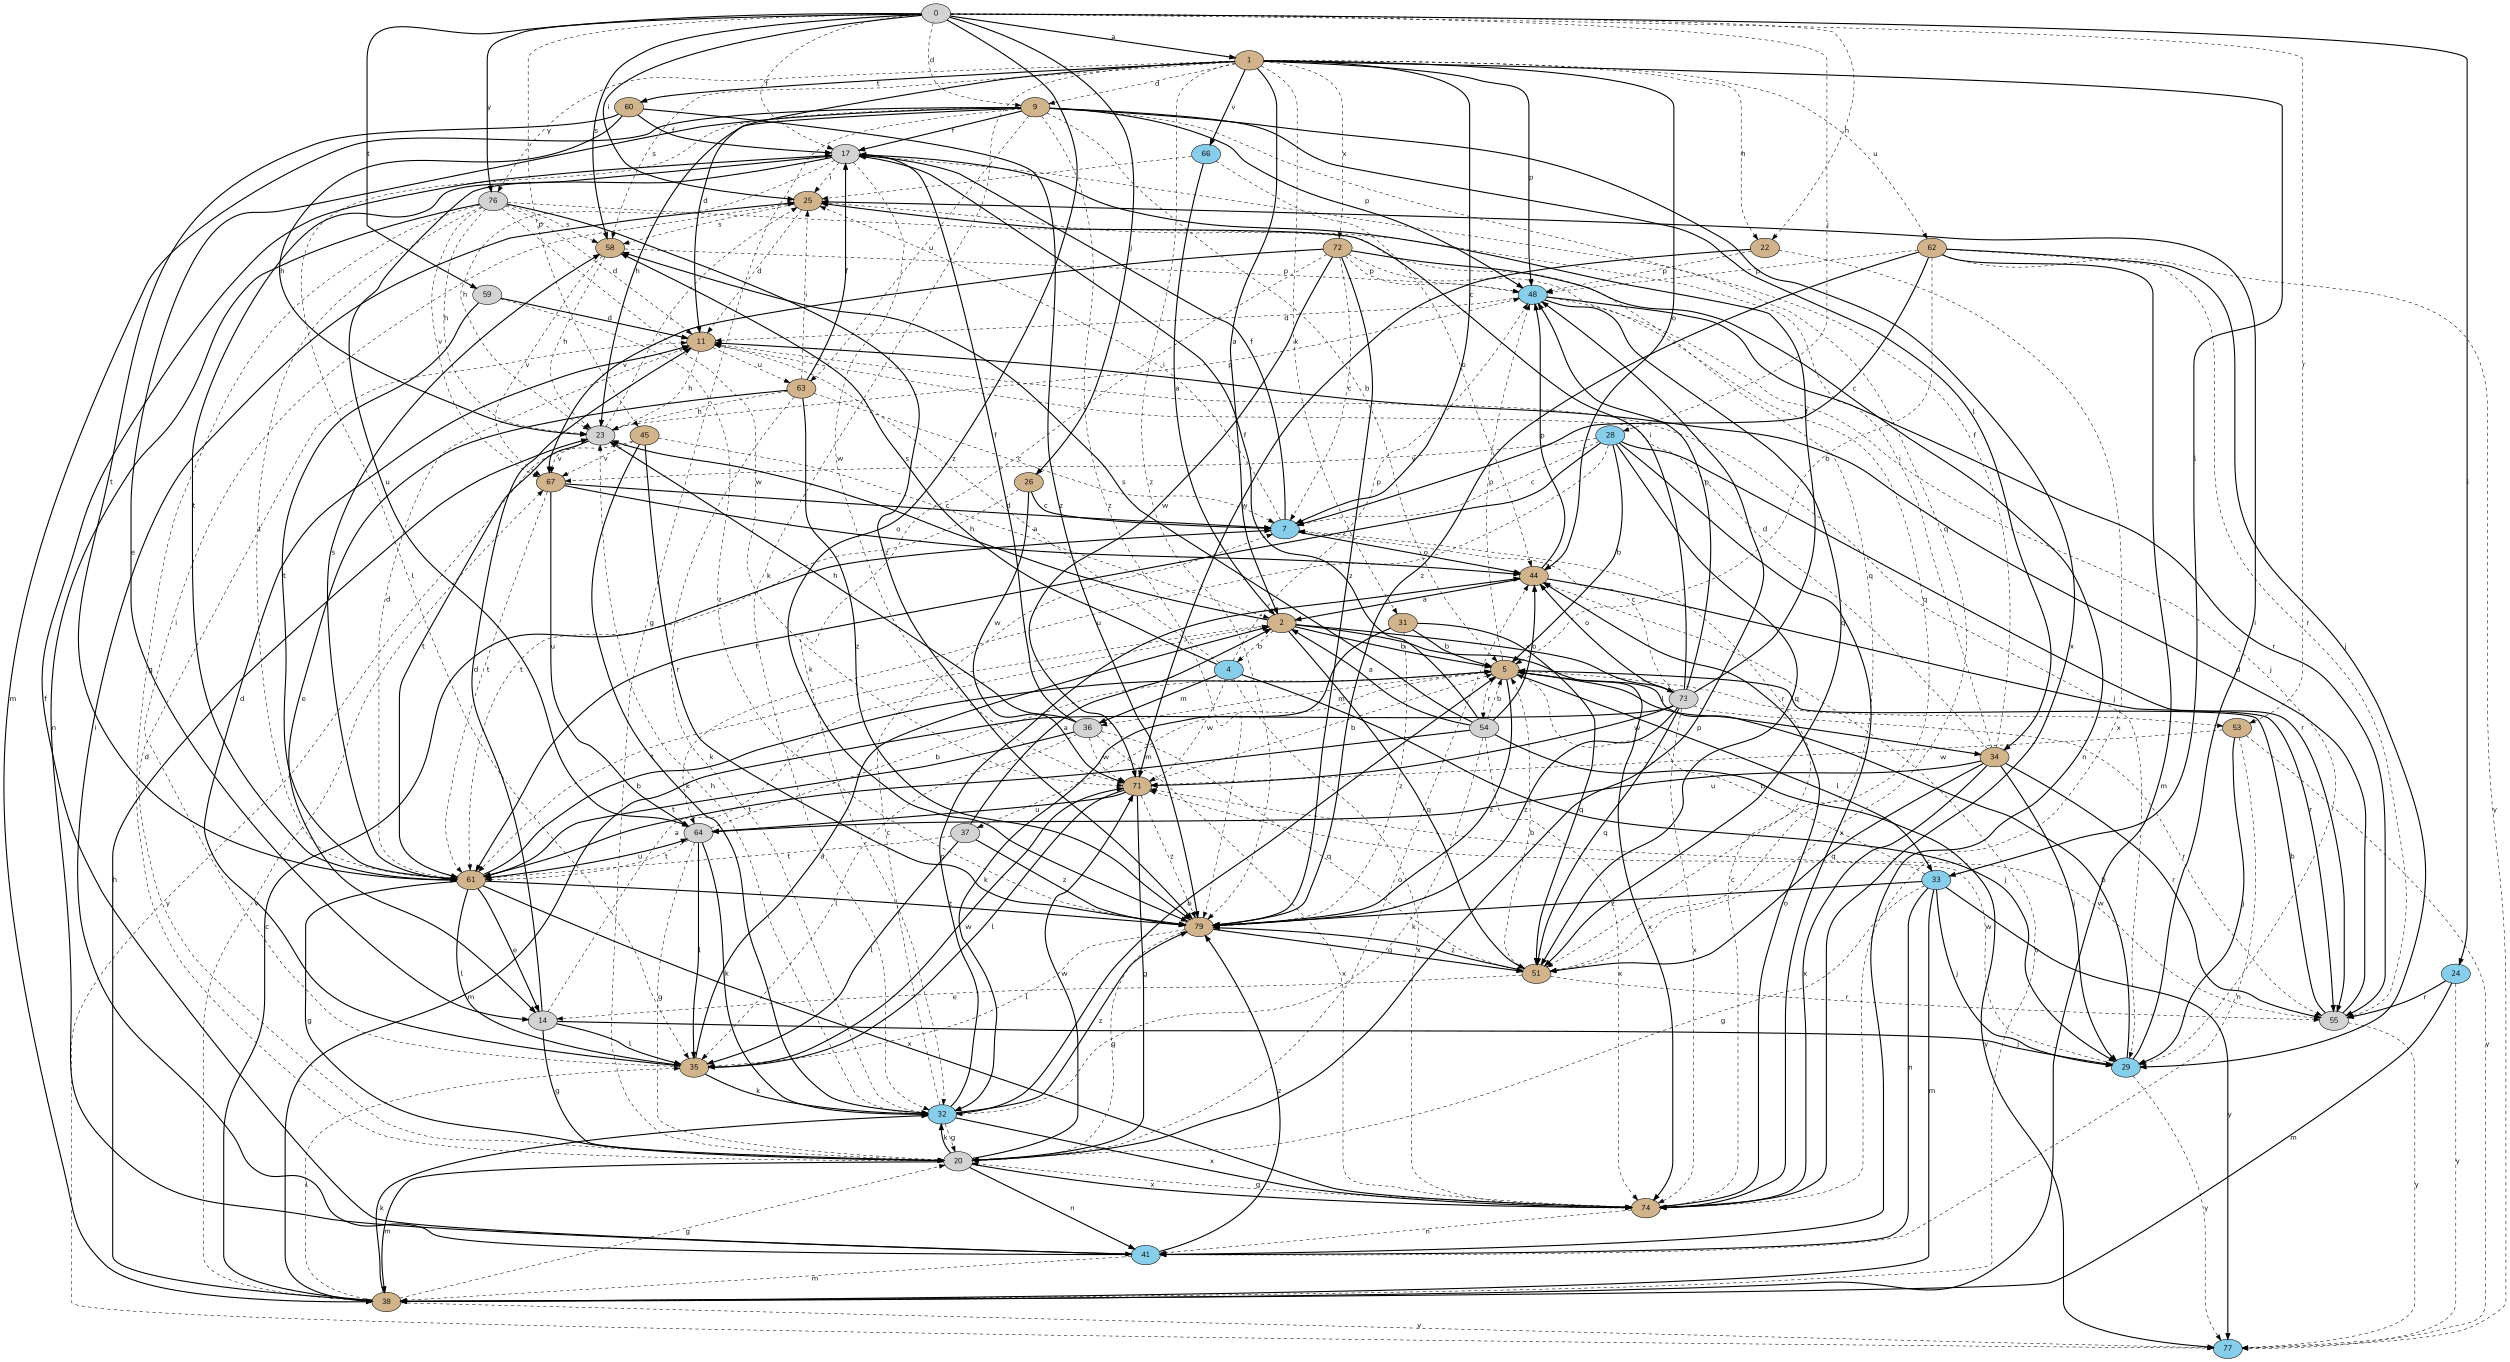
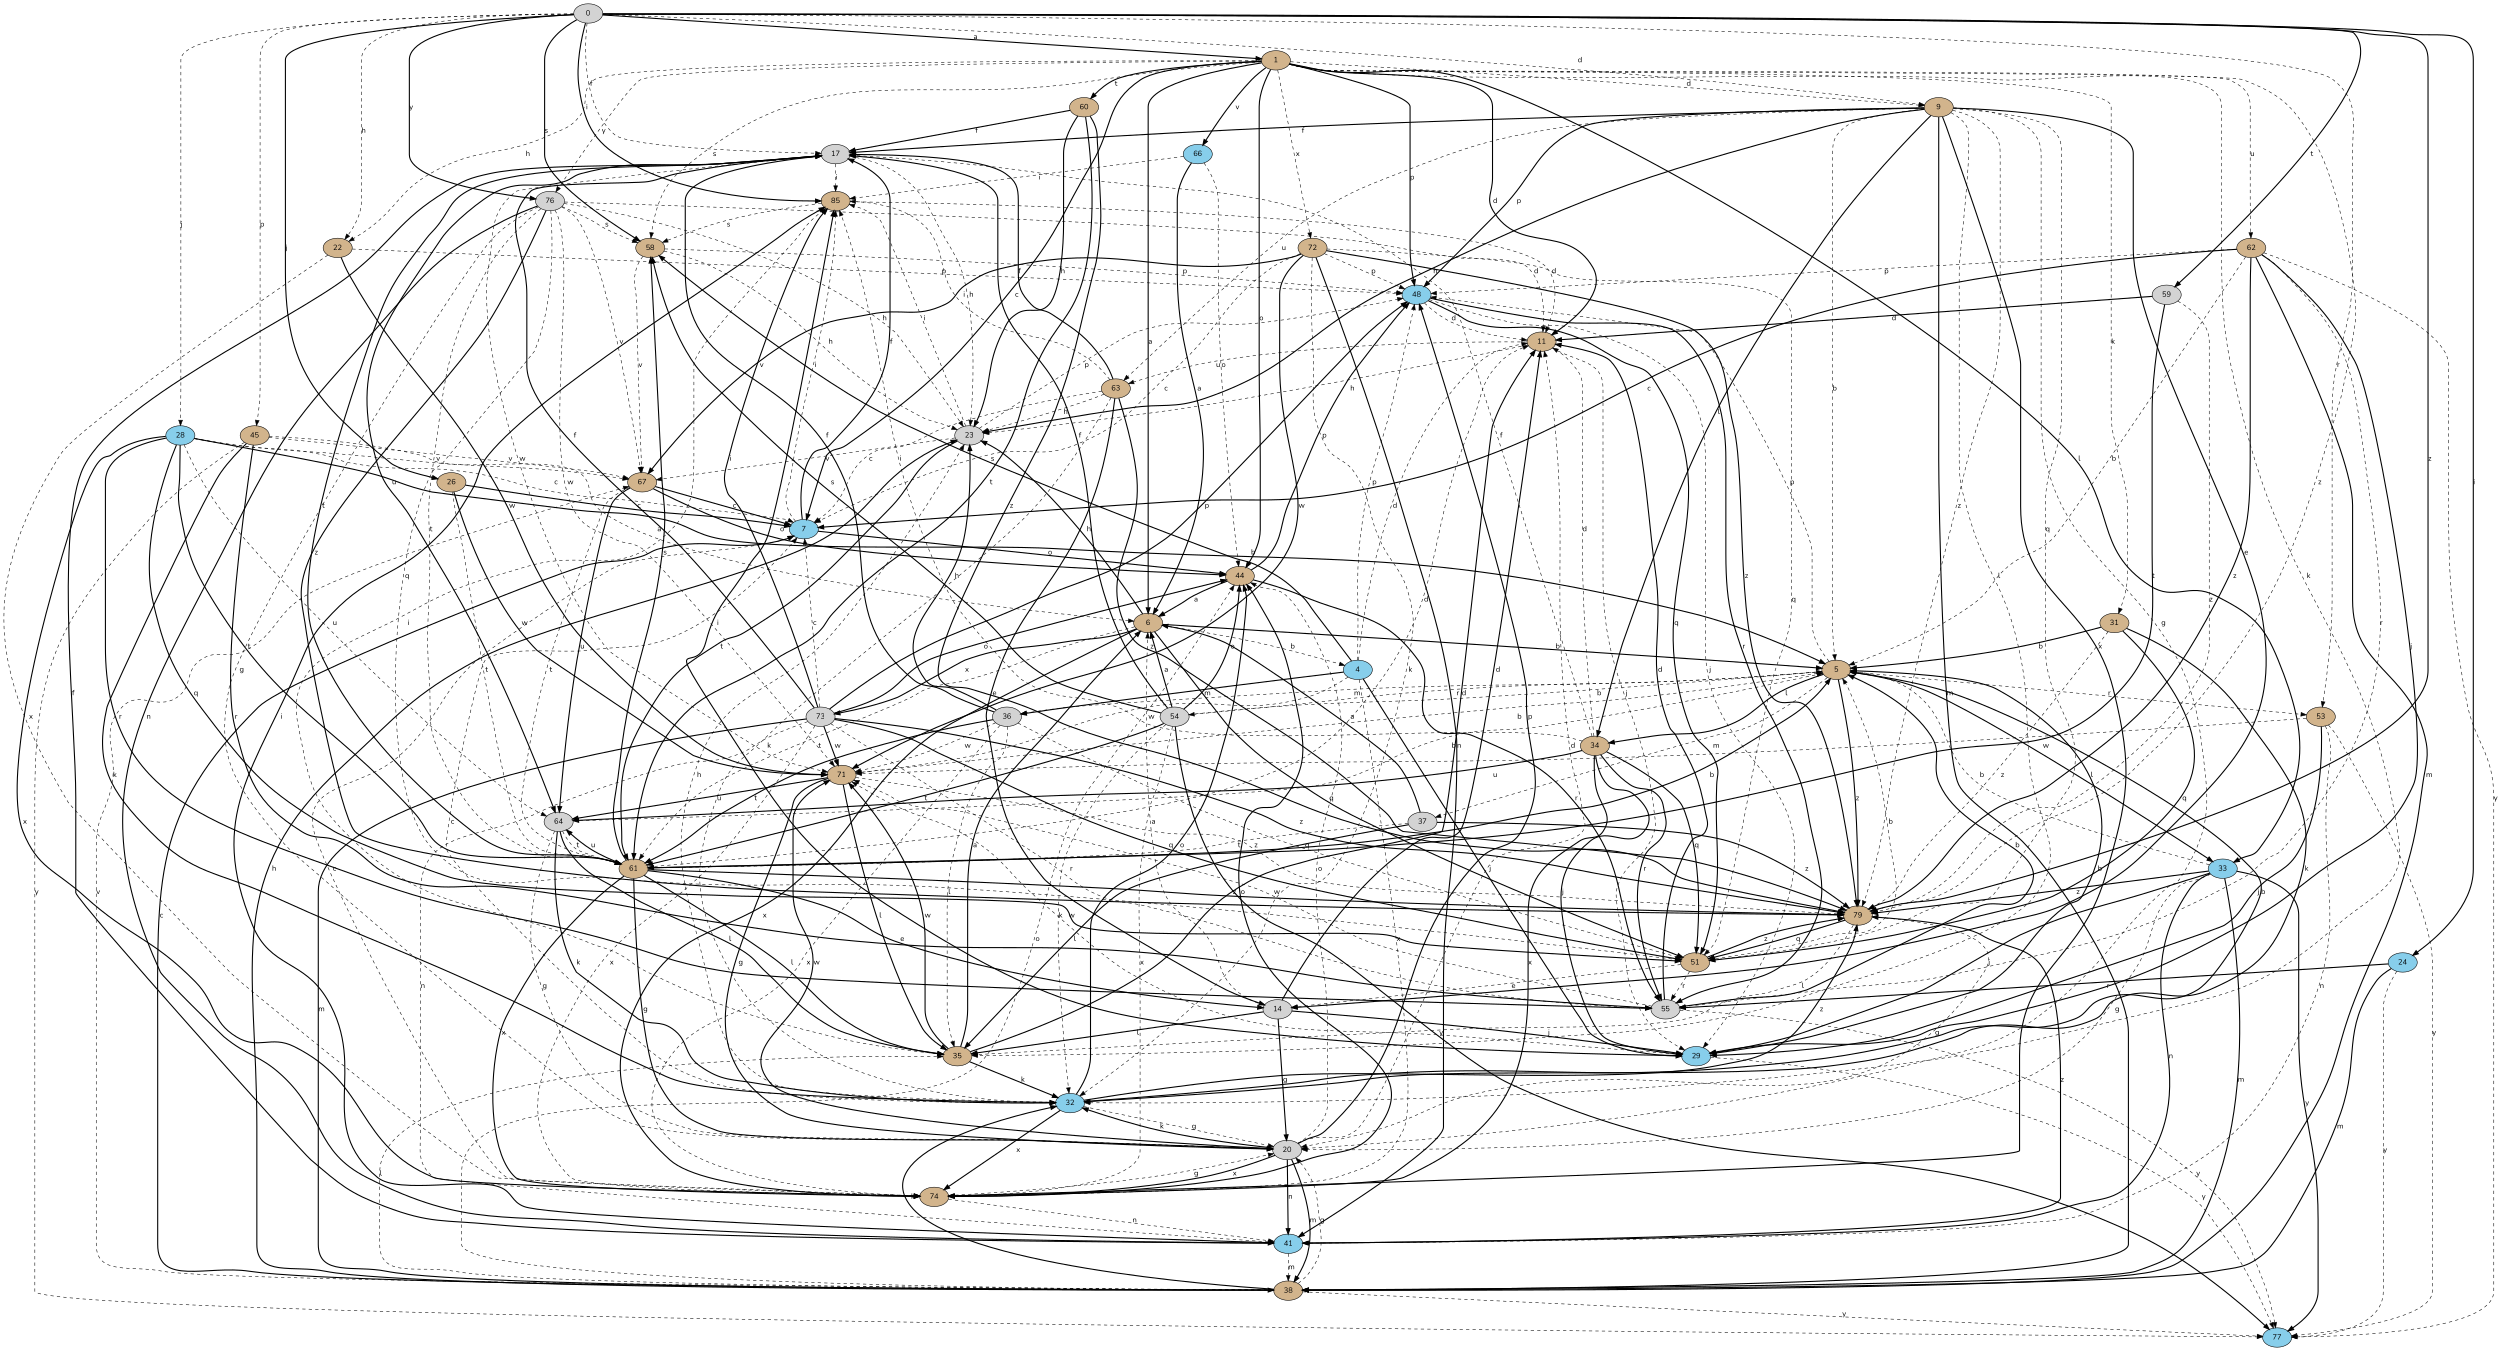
node "25": label "25" -> "85"
node "2": label "2" -> "6"
edge "45" -> "79": now "45" -> "55"
edge "73" -> "41": added, label "n"
